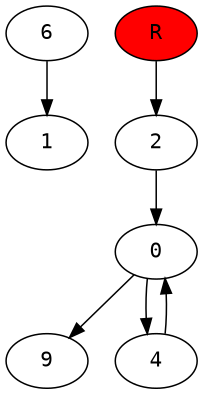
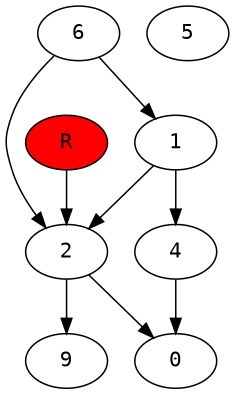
node "5": added
edge "6" -> "2": added
edge "1" -> "2": added
edge "0" -> "4": now "1" -> "4"
edge "0" -> "9": now "2" -> "9"
